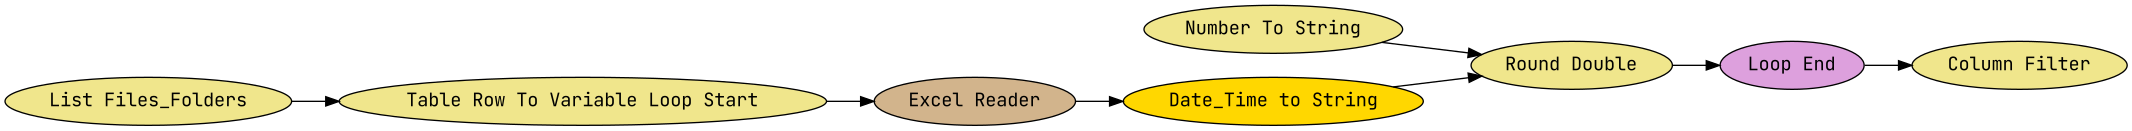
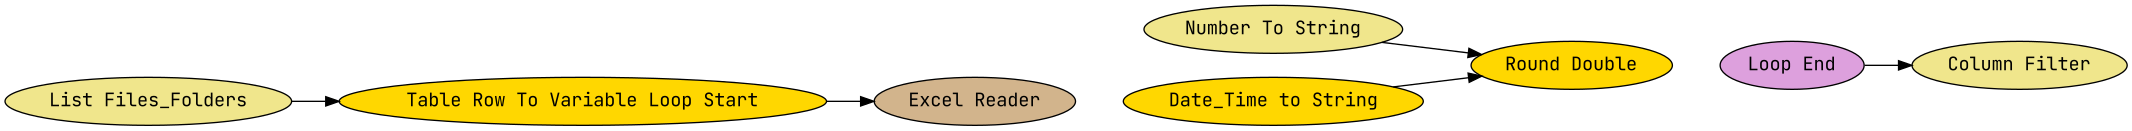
node "Round Double": fillcolor khaki -> gold
edge "Round Double" -> "Loop End": removed
node "Table Row To Variable Loop Start": fillcolor khaki -> gold
edge "Excel Reader" -> "Date_Time to String": removed
